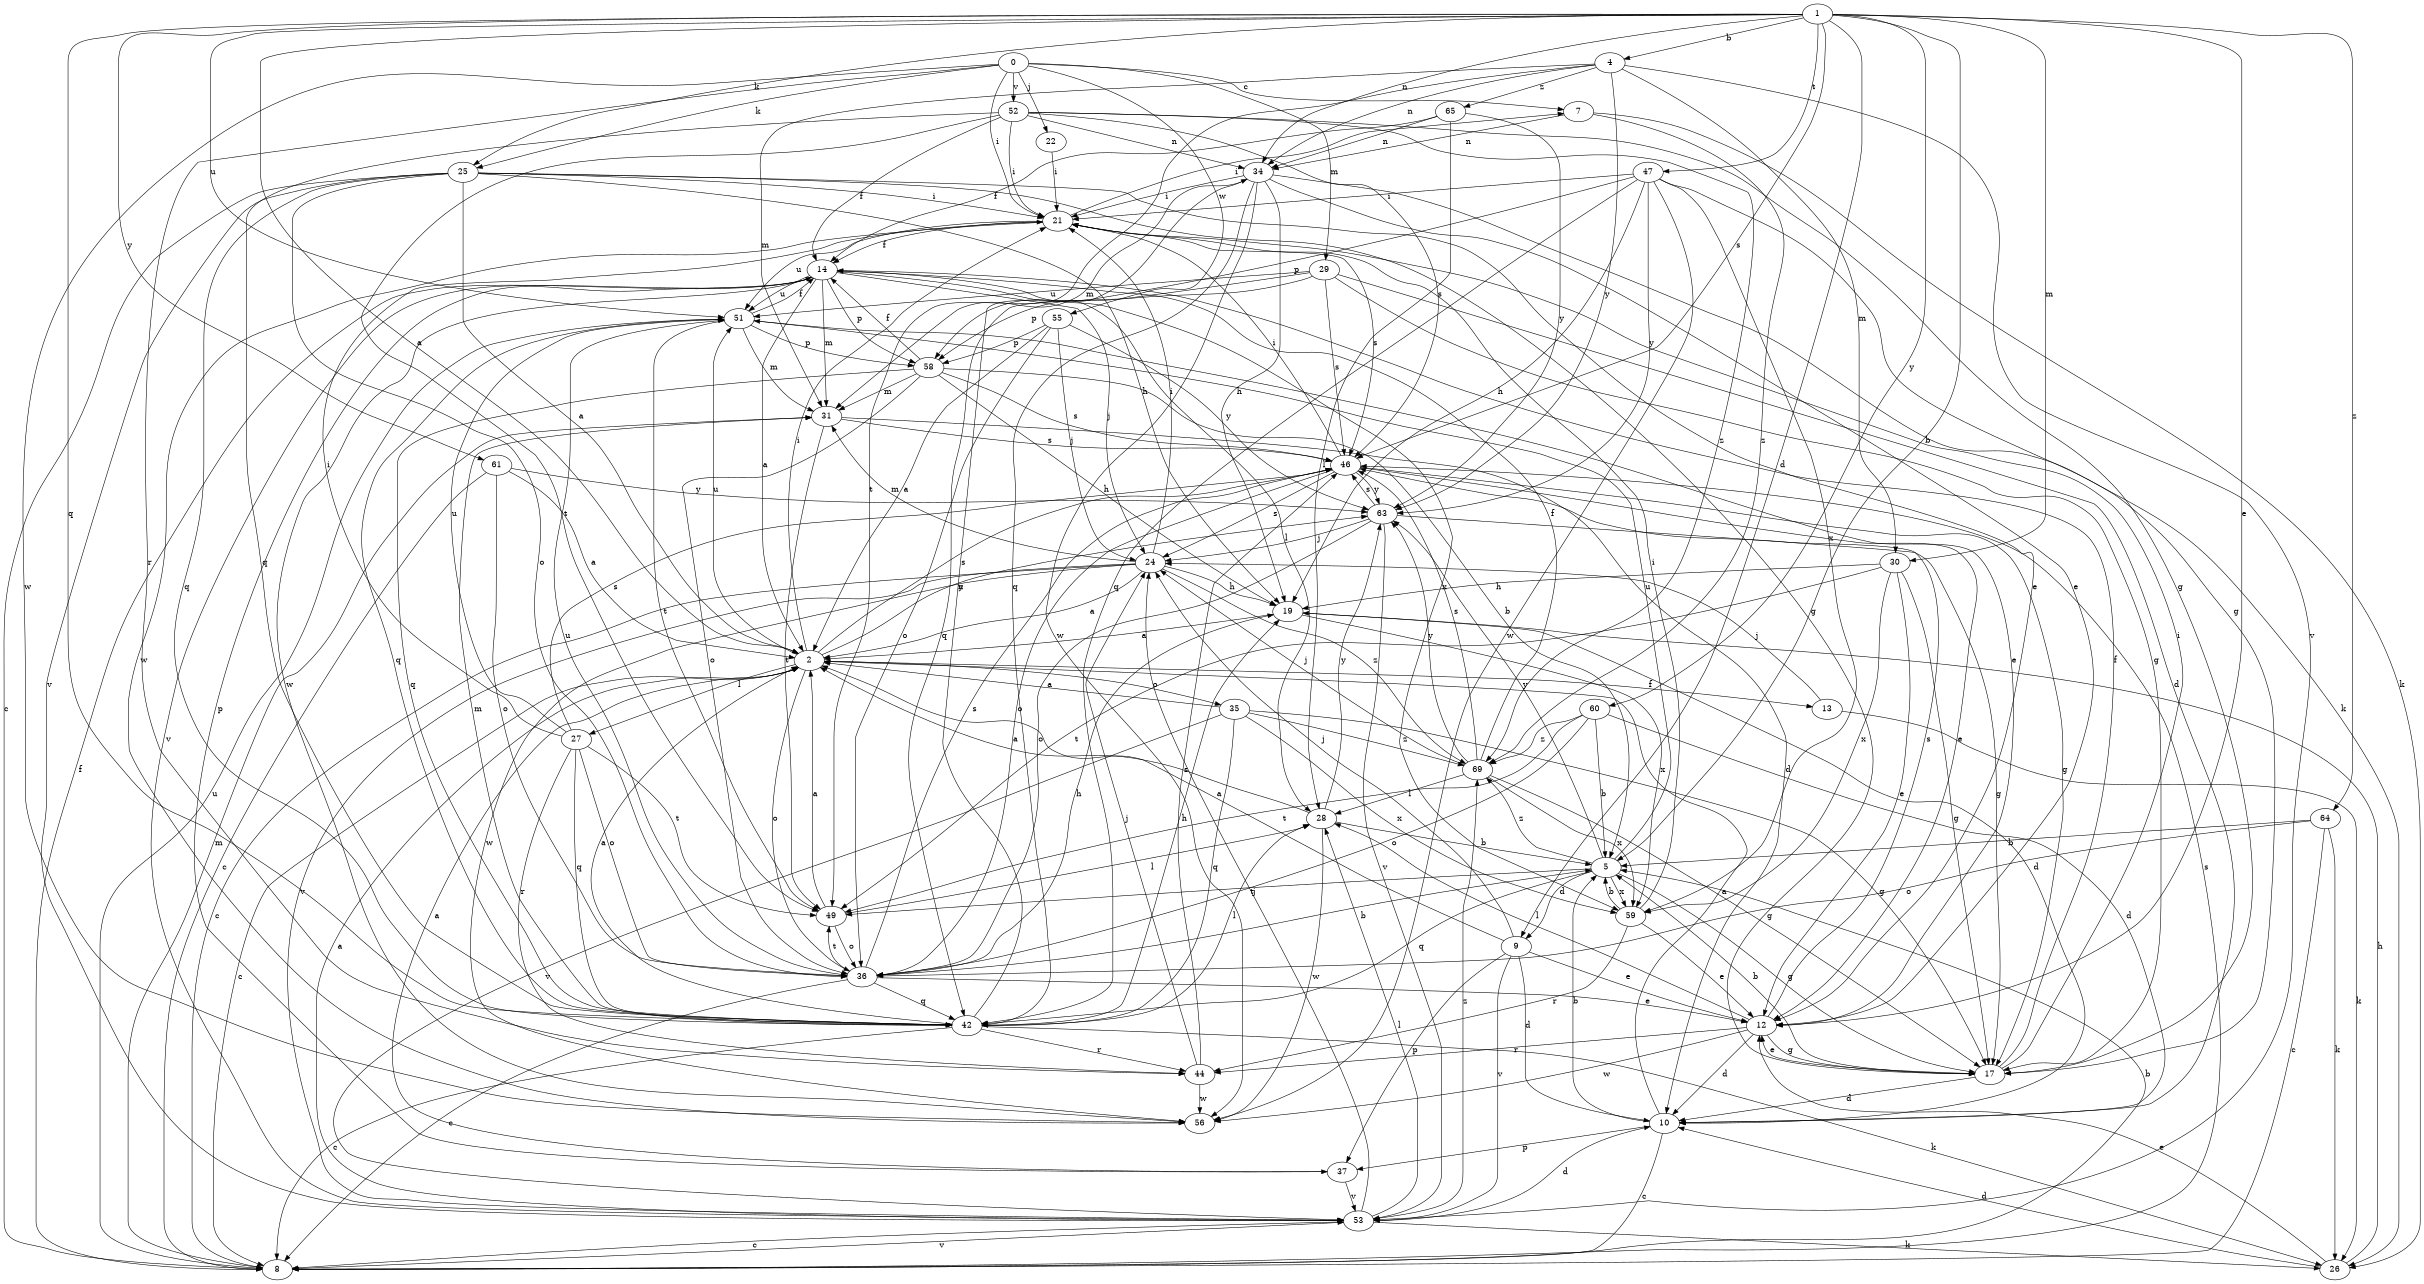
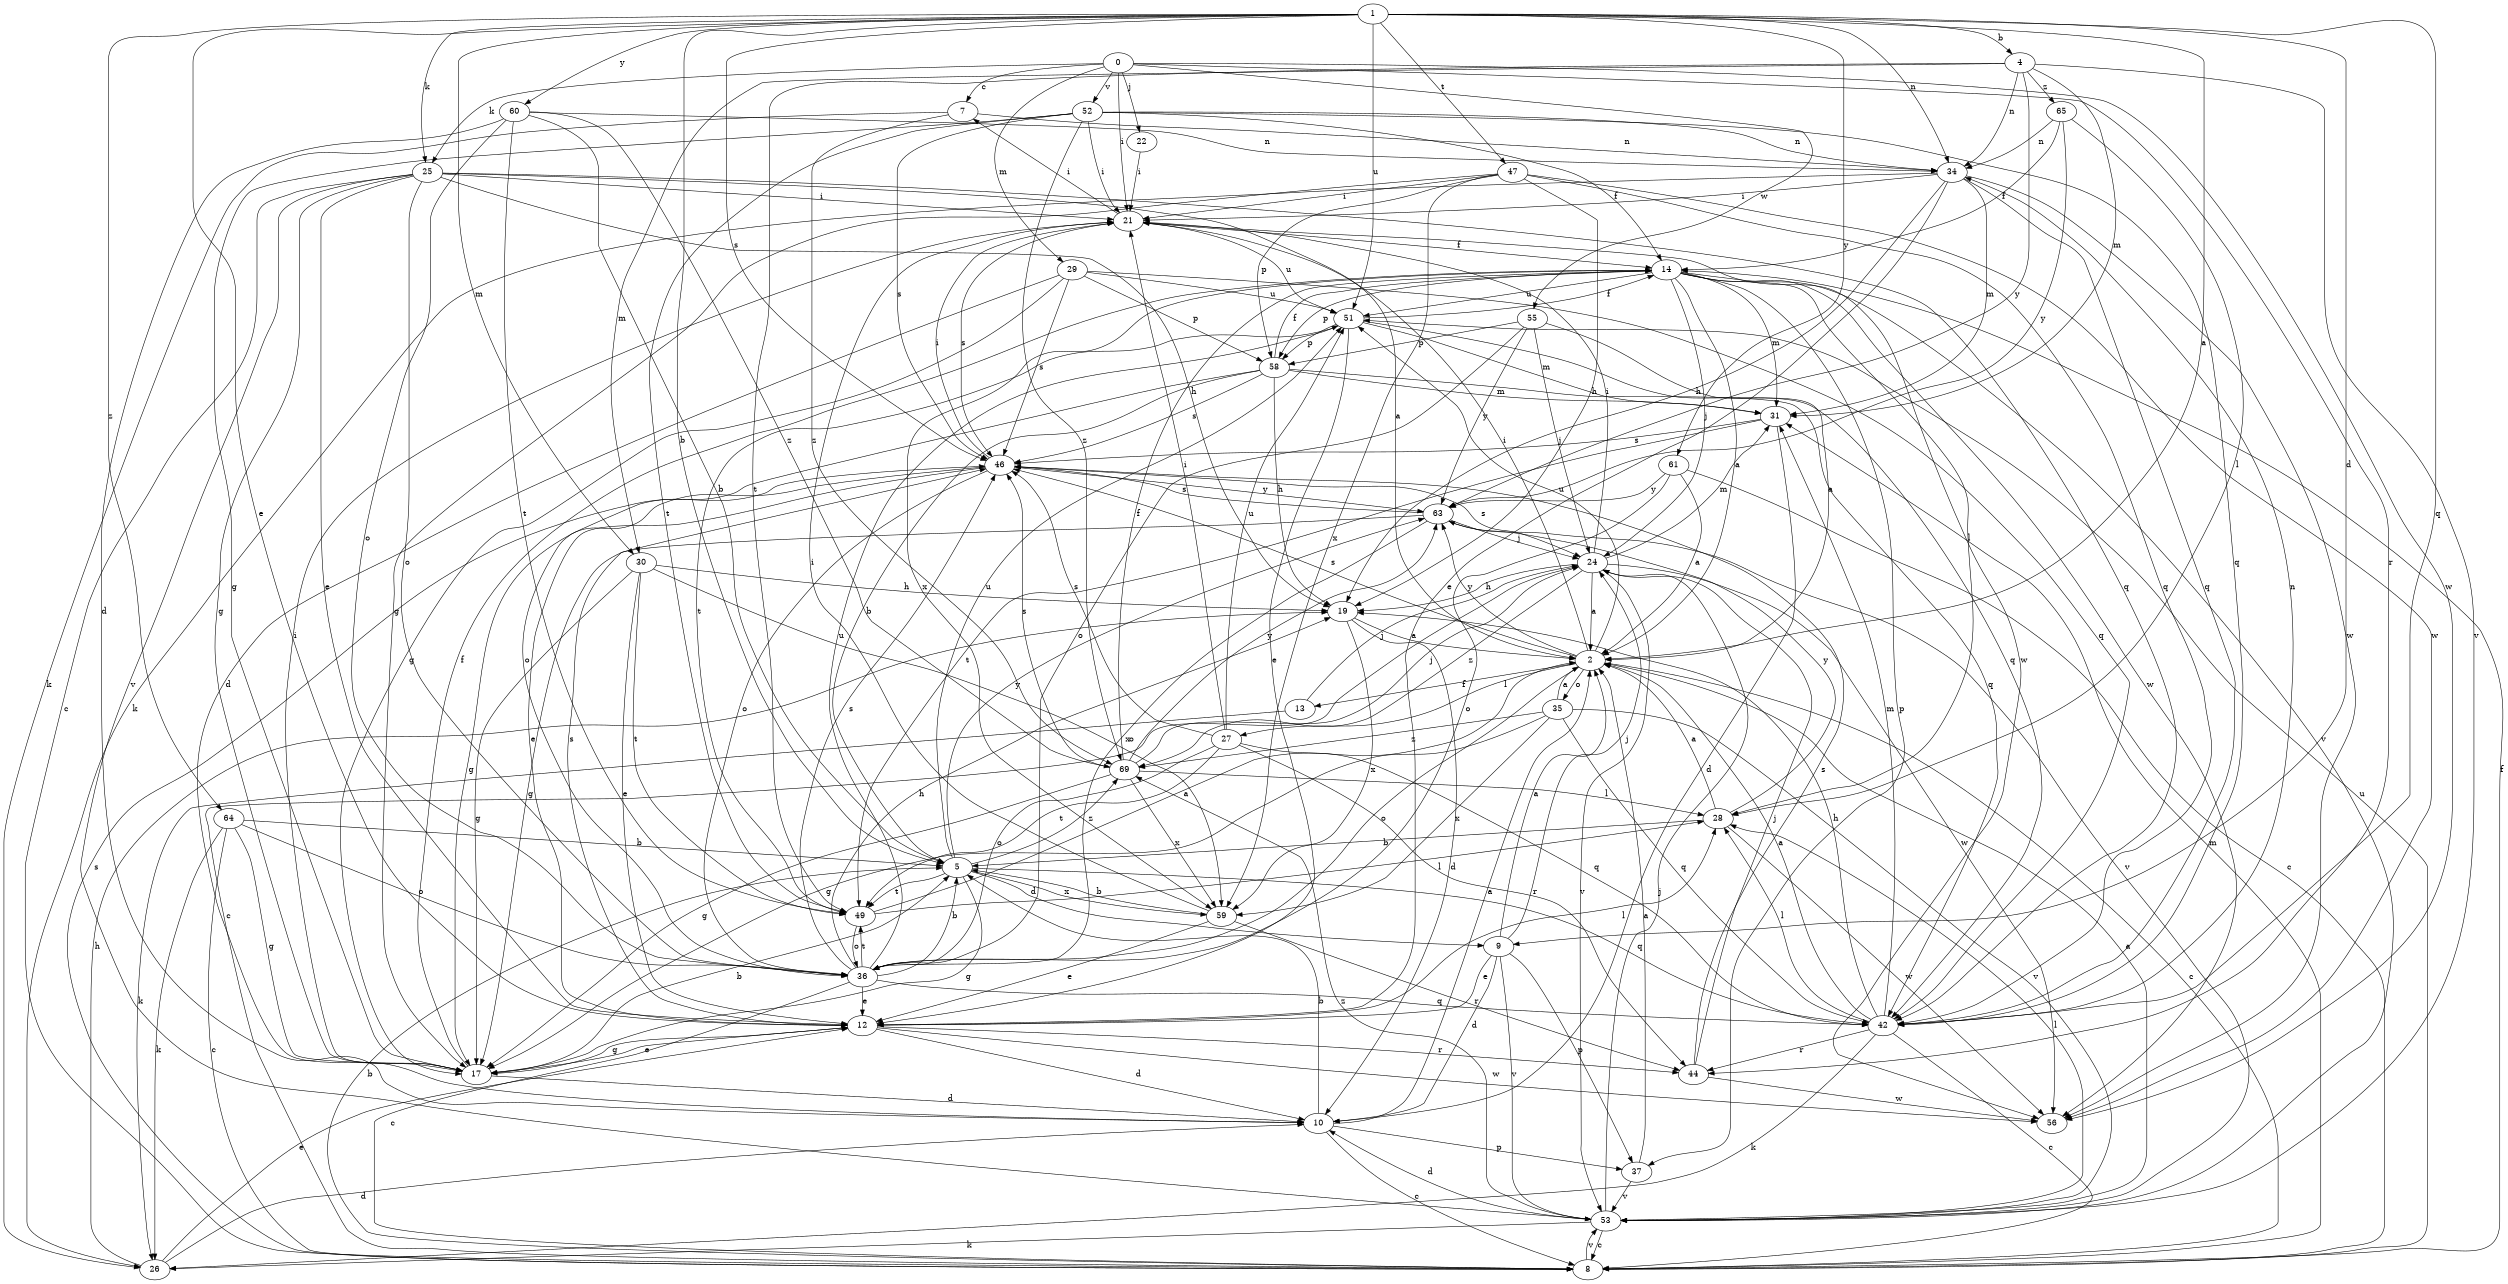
edge "60" -> "34": added, label "n"
edge "47" -> "63": removed, label "y"
edge "64" -> "17": added, label "g"
